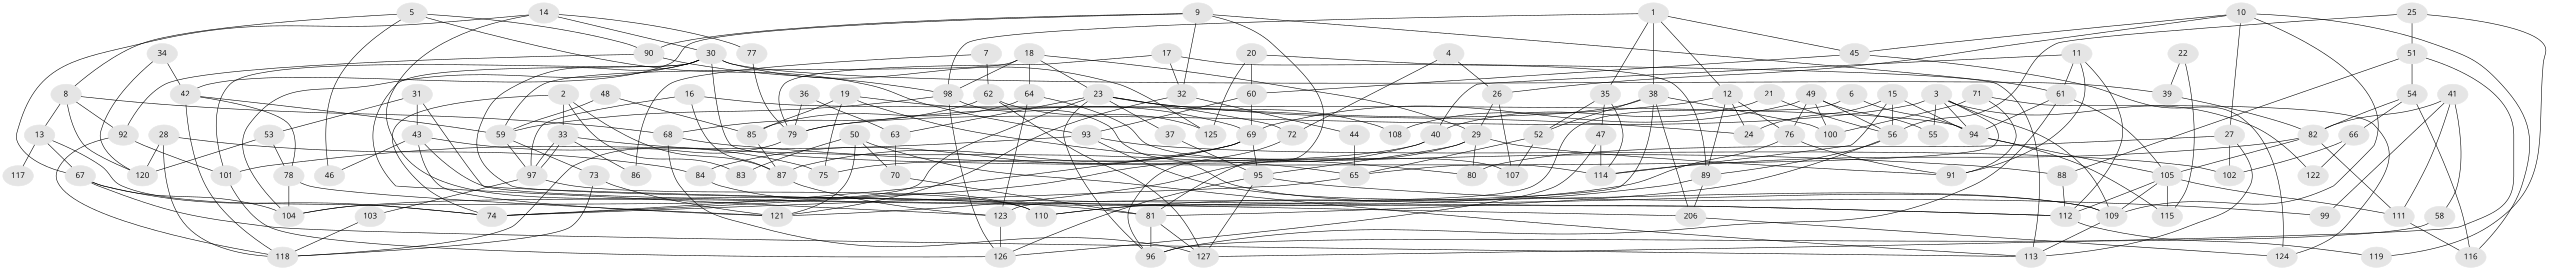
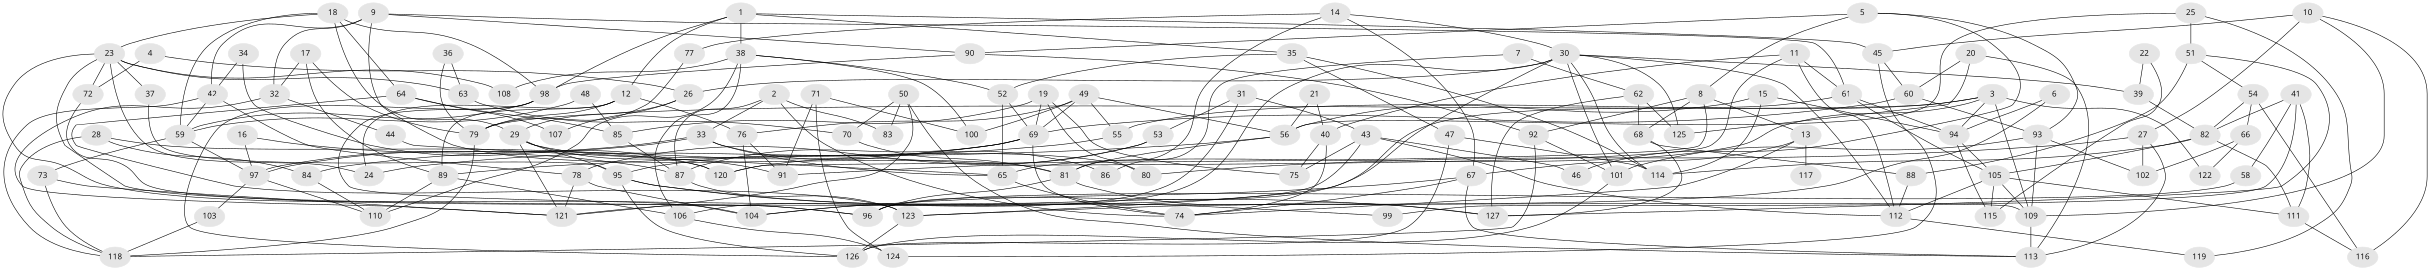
edge "10" -- "26": now "30" -- "26"
edge "16" -- "94": removed
edge "15" -- "24": now "55" -- "24"
edge "52" -- "107": now "52" -- "69"
node "206": label "206" -> "106"
